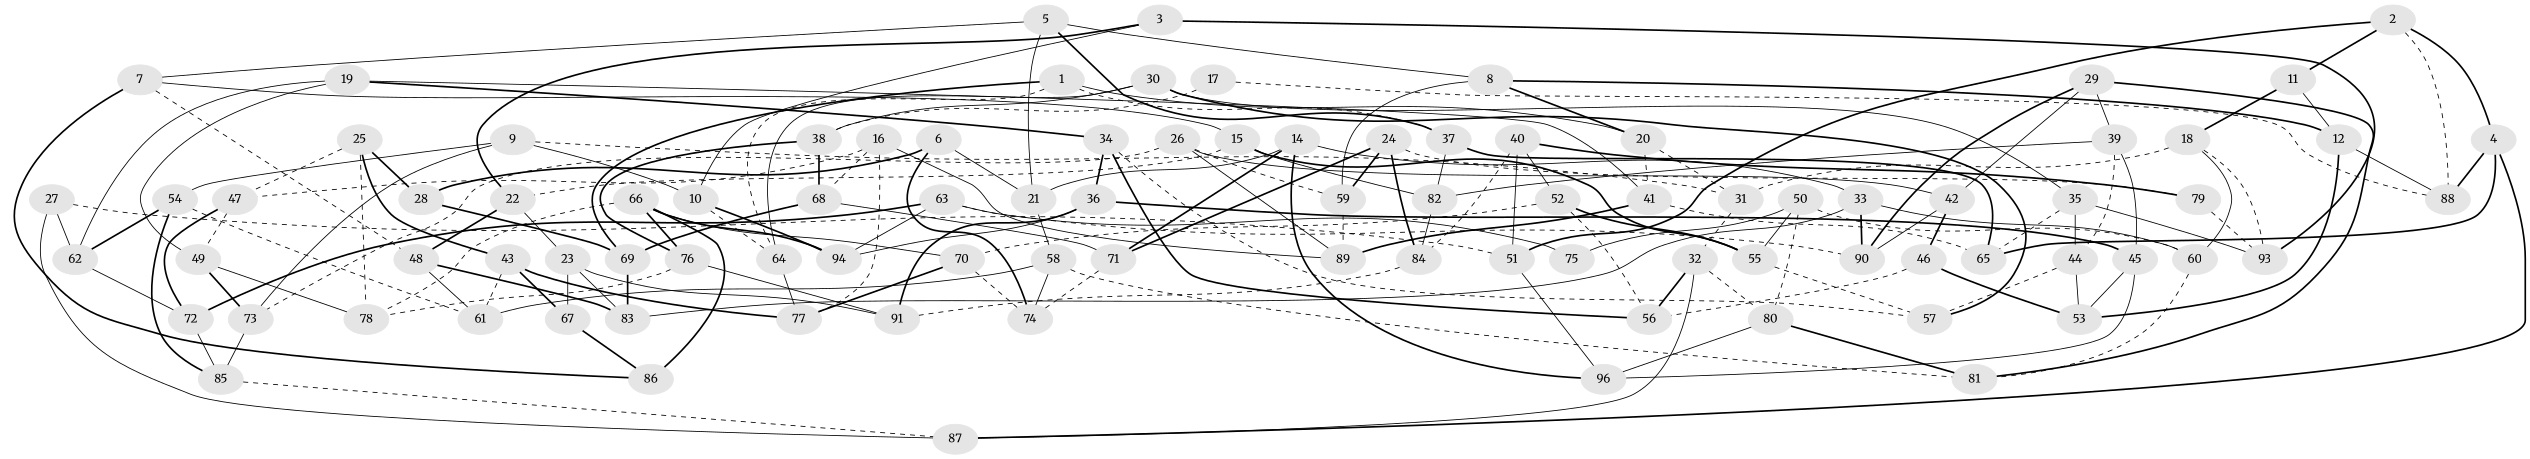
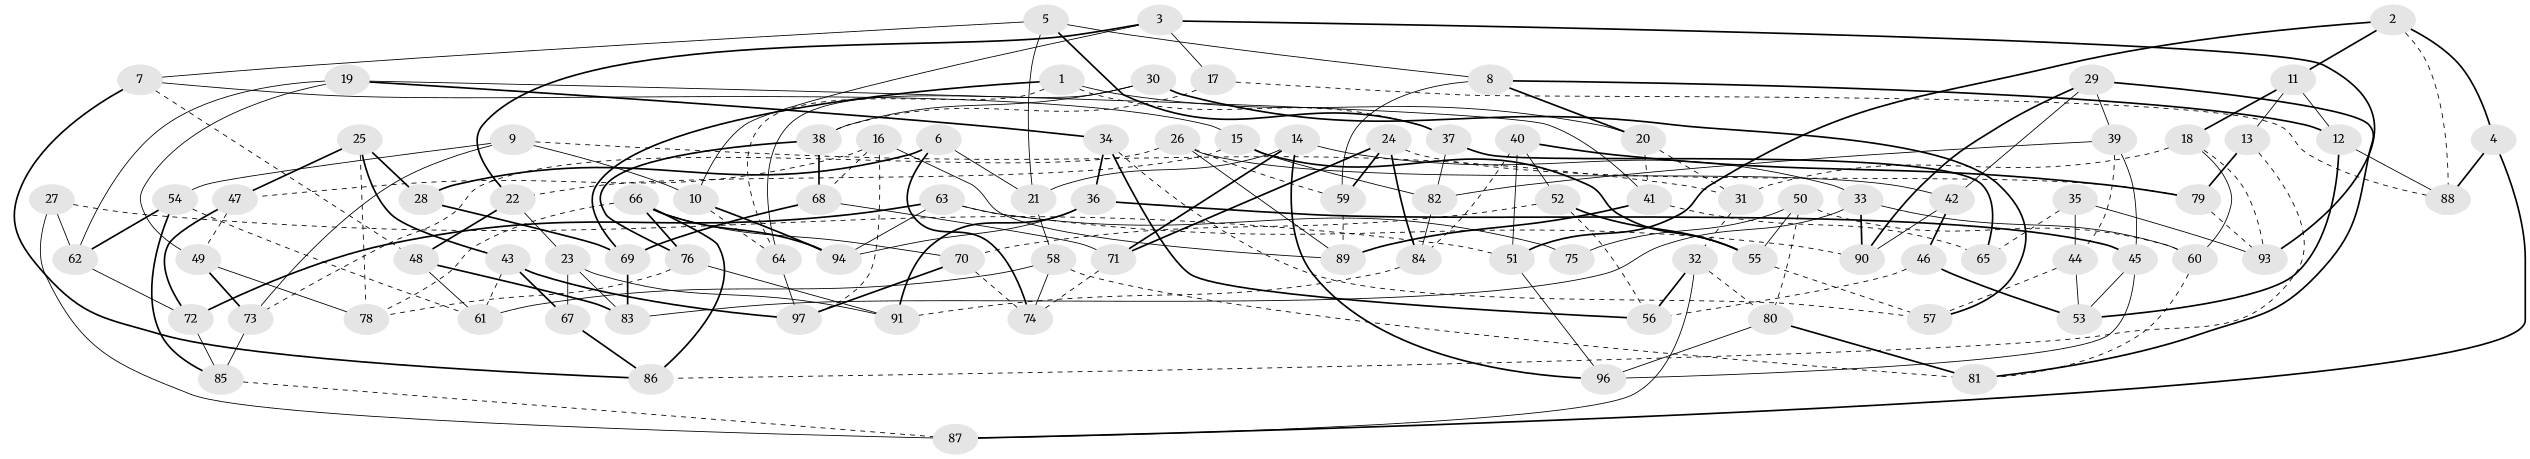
edge "3" -- "17": added
edge "30" -- "35": removed
node "13": added
edge "25" -- "47": style dashed -> bold
edge "4" -- "65": removed
node "77": label "77" -> "97"
